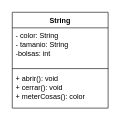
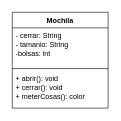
node "String": label "String" -> "Mochila"
node "- color: String - tamanio: String -bolsas: int": label "- color: String - tamanio: String -bolsas: int" -> "- cerrar: String - tamanio: String -bolsas: int"
